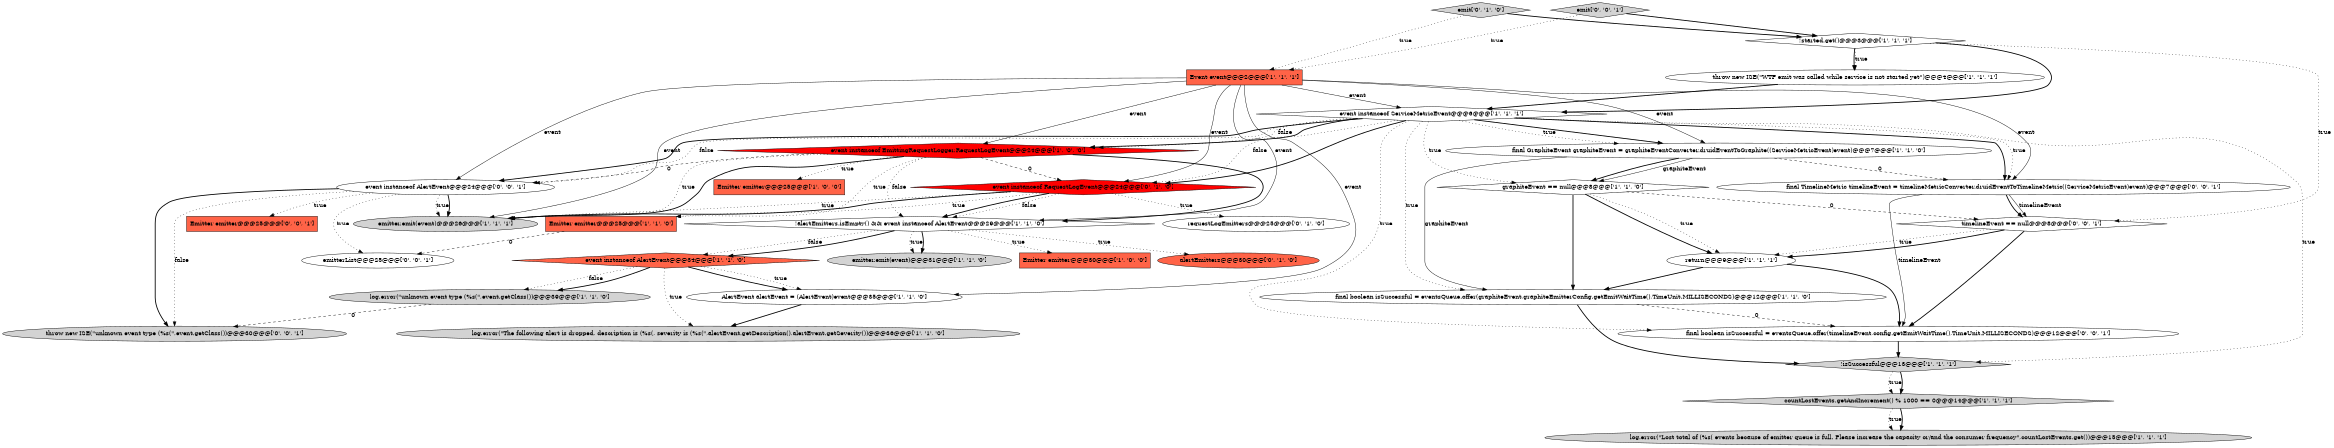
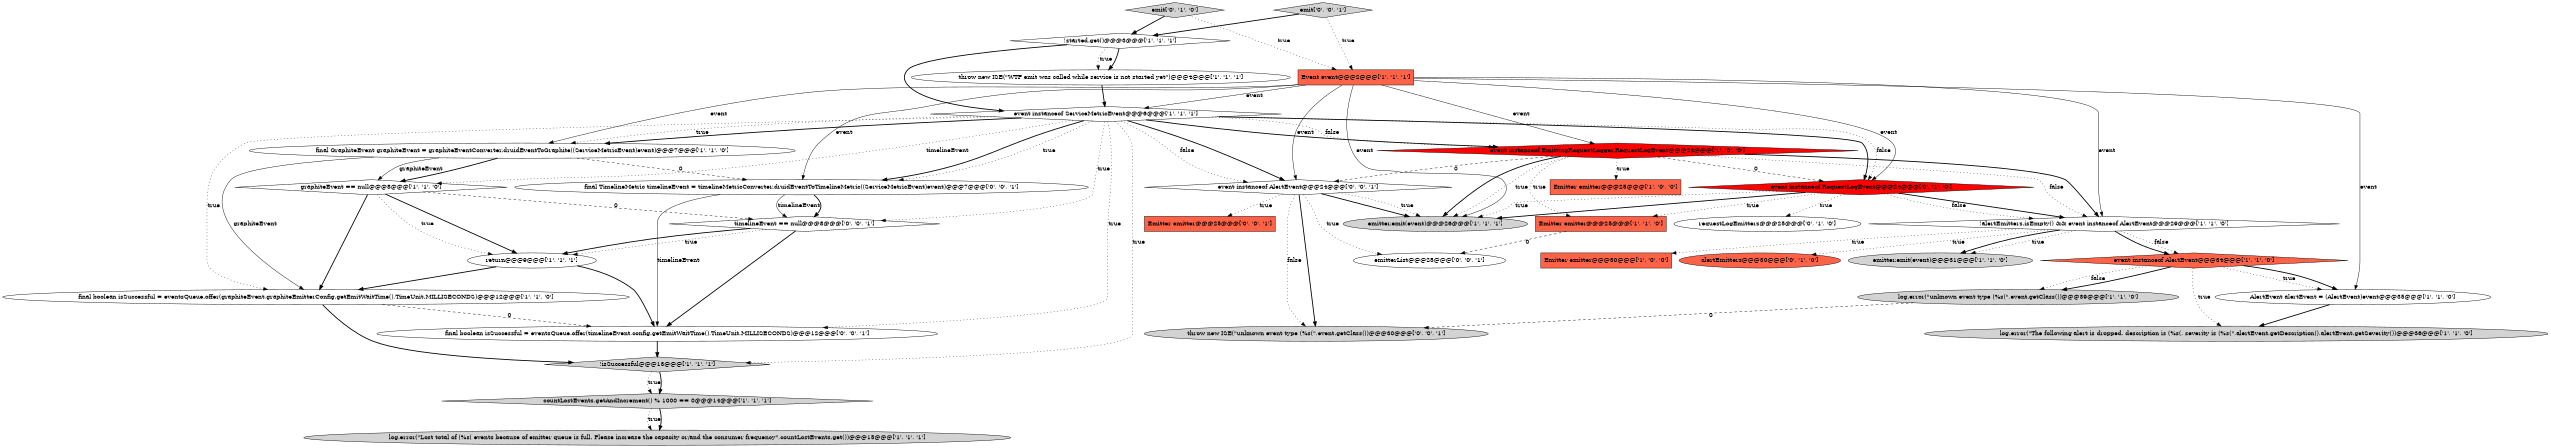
edge "!started.get()@@@3@@@['1', '1', '1']" -> "timelineEvent == null@@@8@@@['0', '0', '1']": now "event instanceof ServiceMetricEvent@@@6@@@['1', '1', '1']" -> "timelineEvent == null@@@8@@@['0', '0', '1']"
edge "event instanceof ServiceMetricEvent@@@6@@@['1', '1', '1']" -> "graphiteEvent == null@@@8@@@['1', '1', '0']": label "true" -> "timelineEvent"
node "event instanceof AlertEvent@@@24@@@['0', '0', '1']": shape ellipse -> diamond
